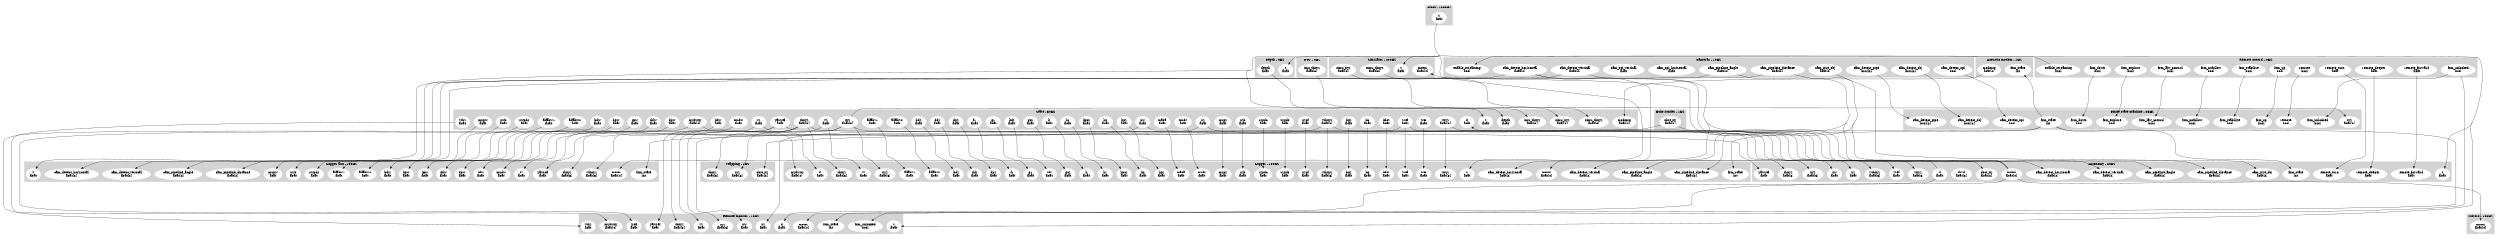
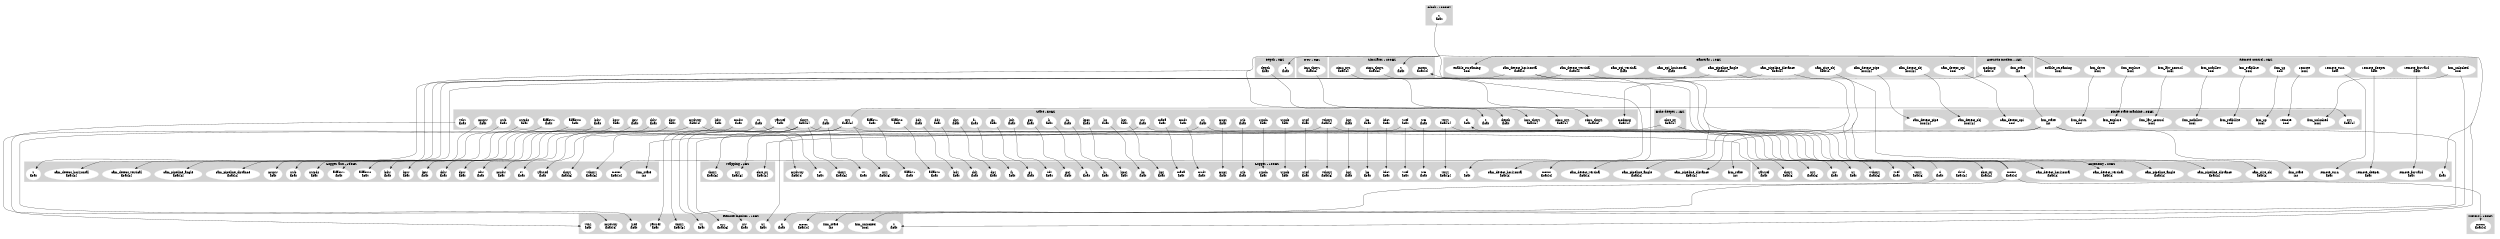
cluster "Echo sonder - 1Hz": label "Echo sonder - 1Hz" -> "Echo deeper - 1Hz"
